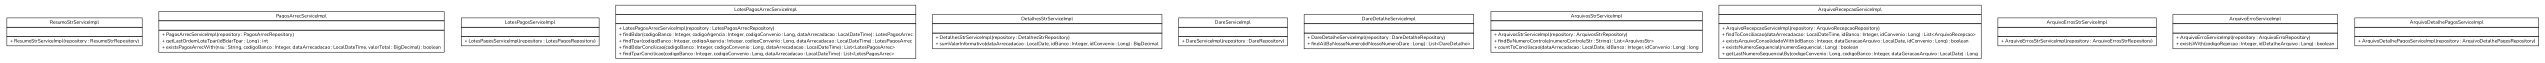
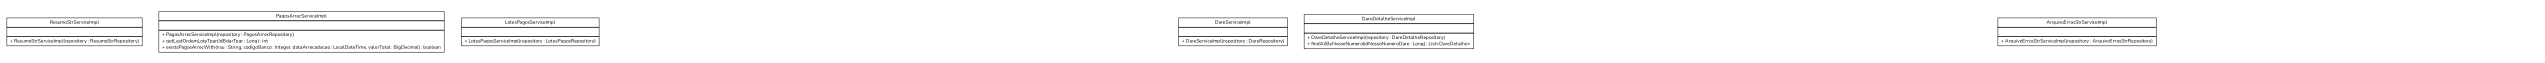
node "LotesPagosArrecServiceImpl": removed
node "DetalhesStrServiceImpl": removed
node "ArquivosStrServiceImpl": removed
node "ArquivoRecepcaoServiceImpl": removed
node "ArquivoErroServiceImpl": removed
node "ArquivoDetalhePagosServiceImpl": removed
